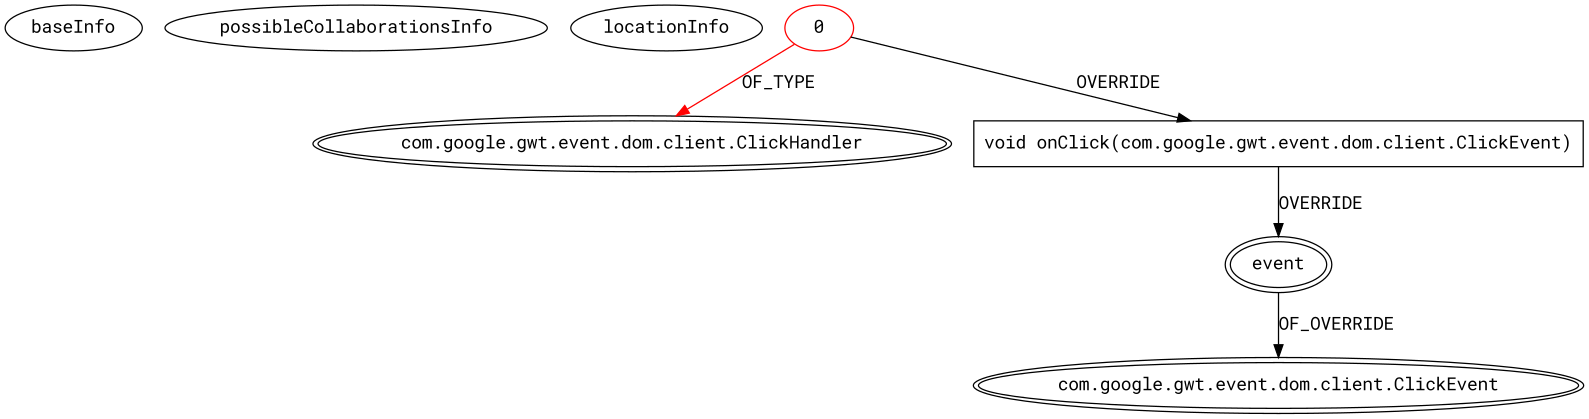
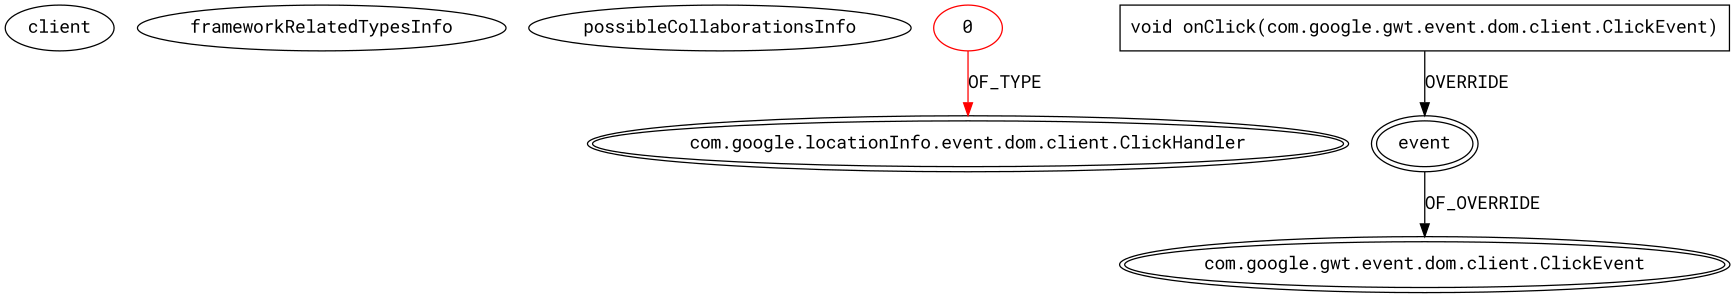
node "baseInfo": label "baseInfo" -> "client"
node "frameworkRelatedTypesInfo": added
node "locationInfo": removed
edge "0" -> "void onClick(com.google.gwt.event.dom.client.ClickEvent)": removed, label "OVERRIDE"
node "com.google.gwt.event.dom.client.ClickHandler": label "com.google.gwt.event.dom.client.ClickHandler" -> "com.google.locationInfo.event.dom.client.ClickHandler"
